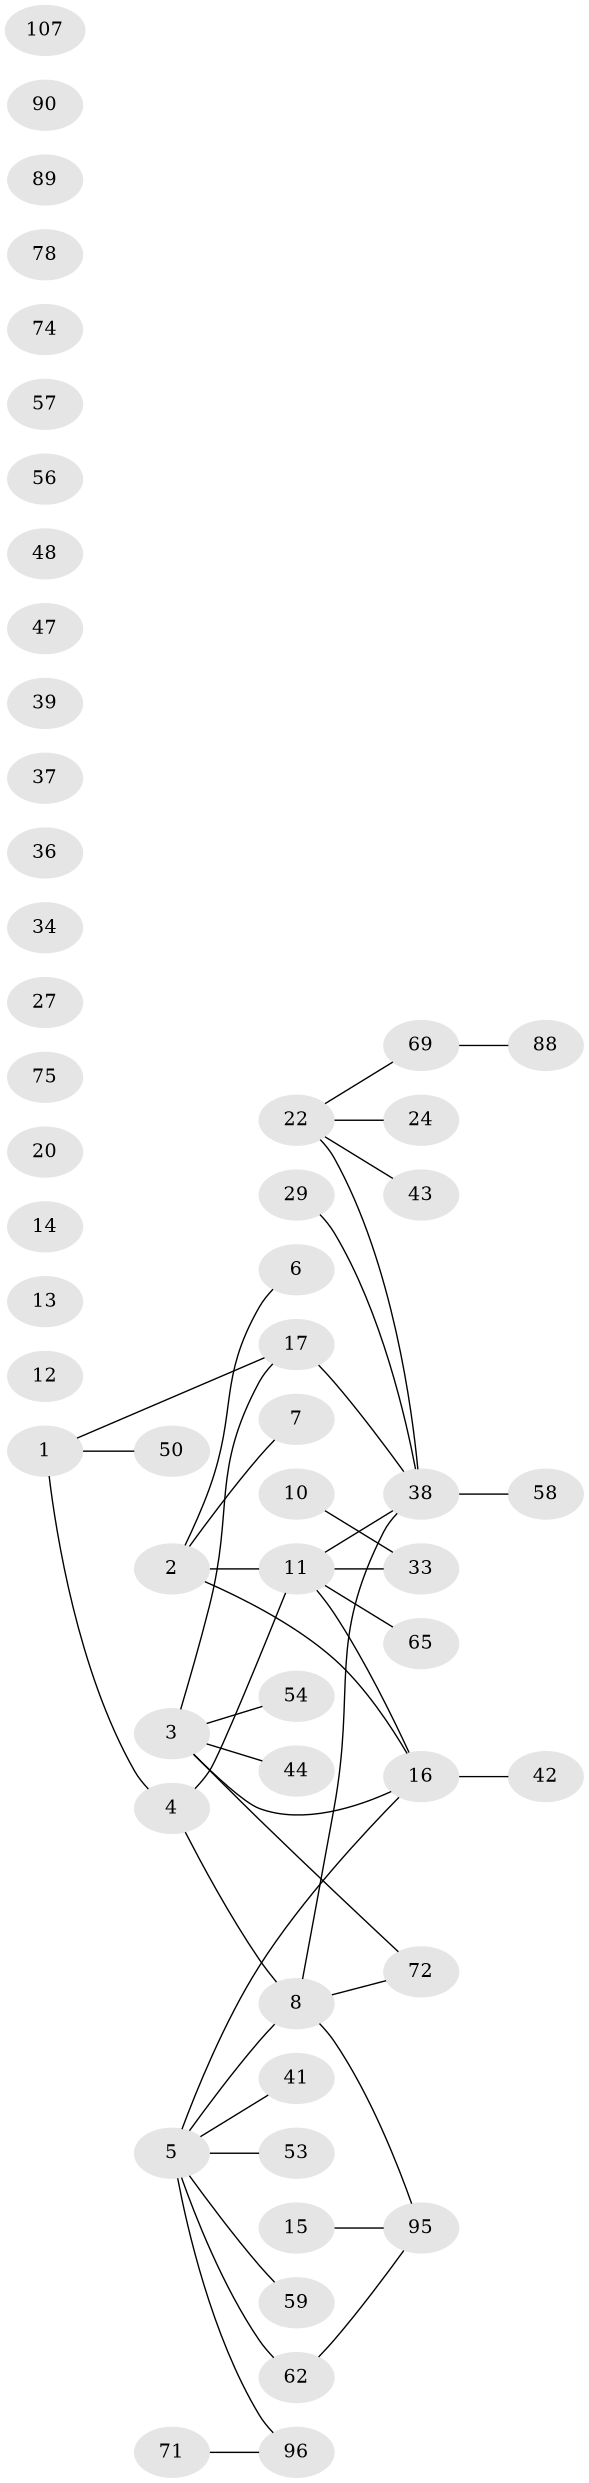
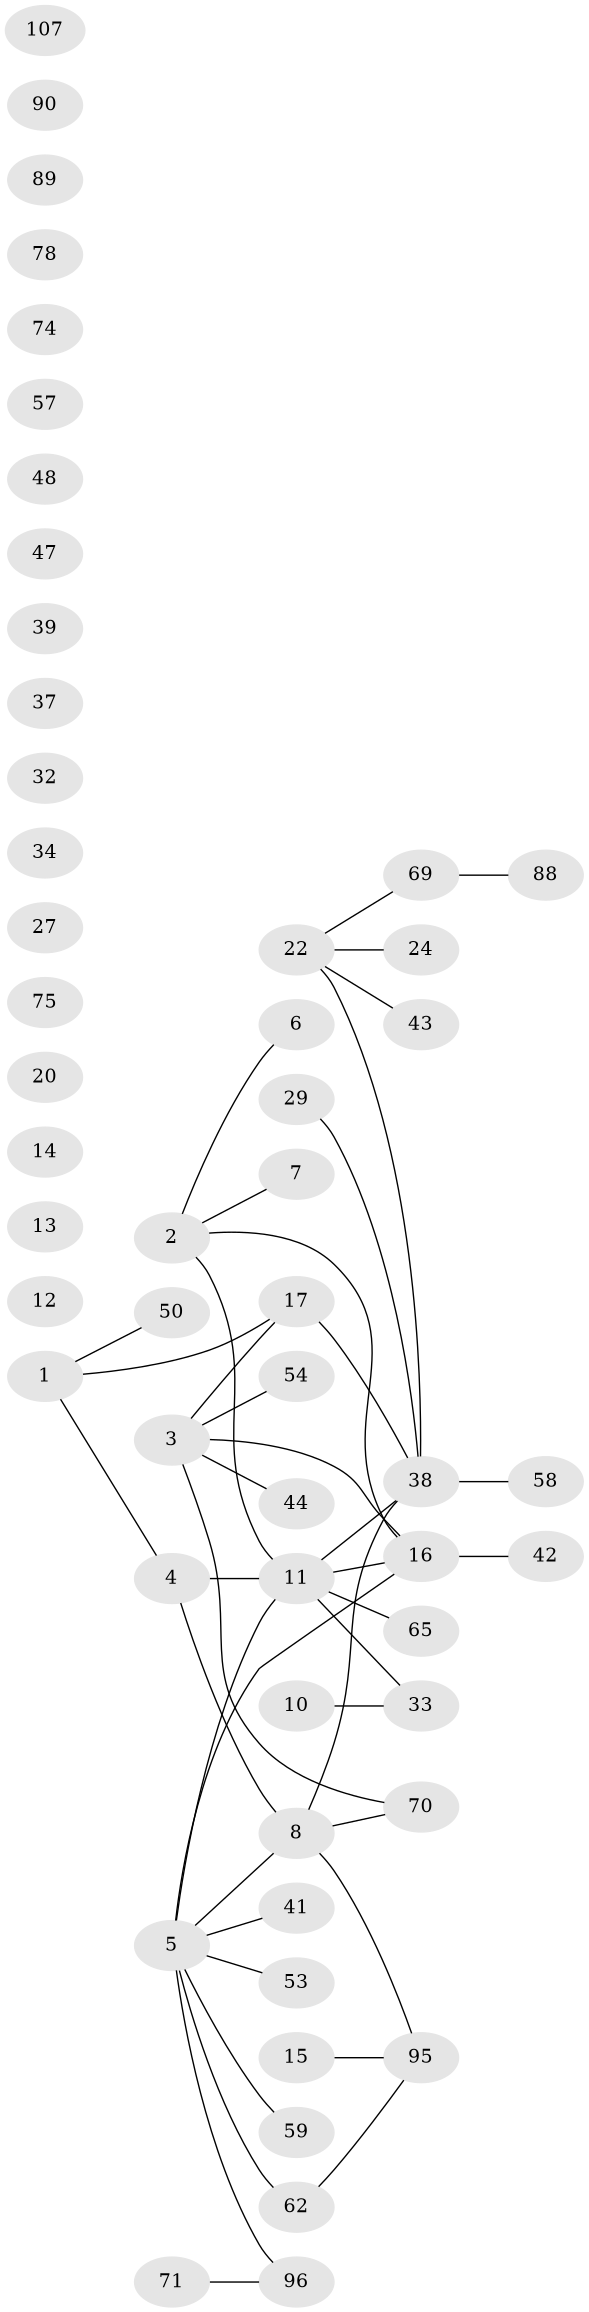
node "56": removed
node "36": label "36" -> "32"
edge "11" -- "5": added
node "72": label "72" -> "70"
